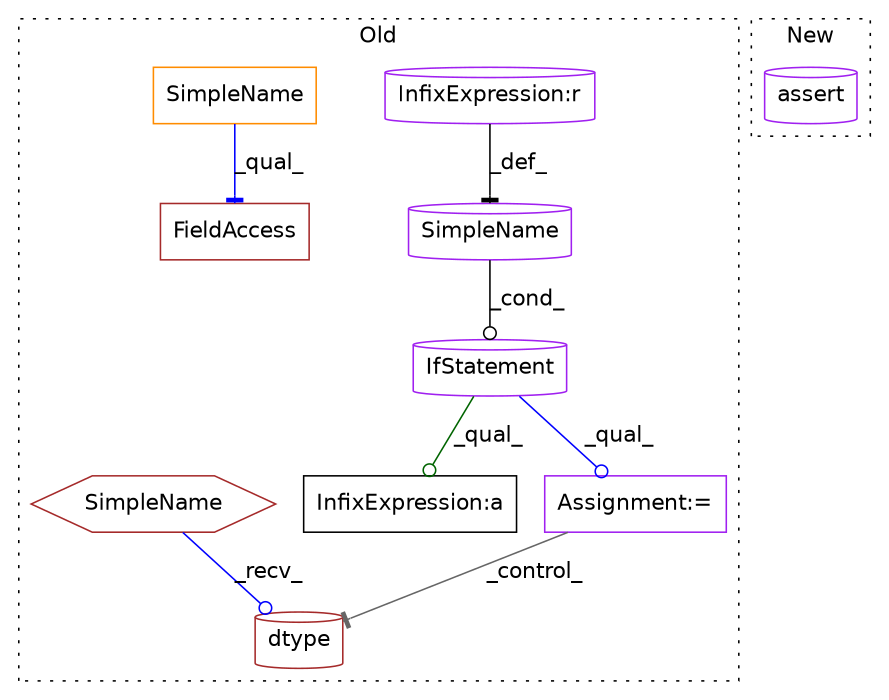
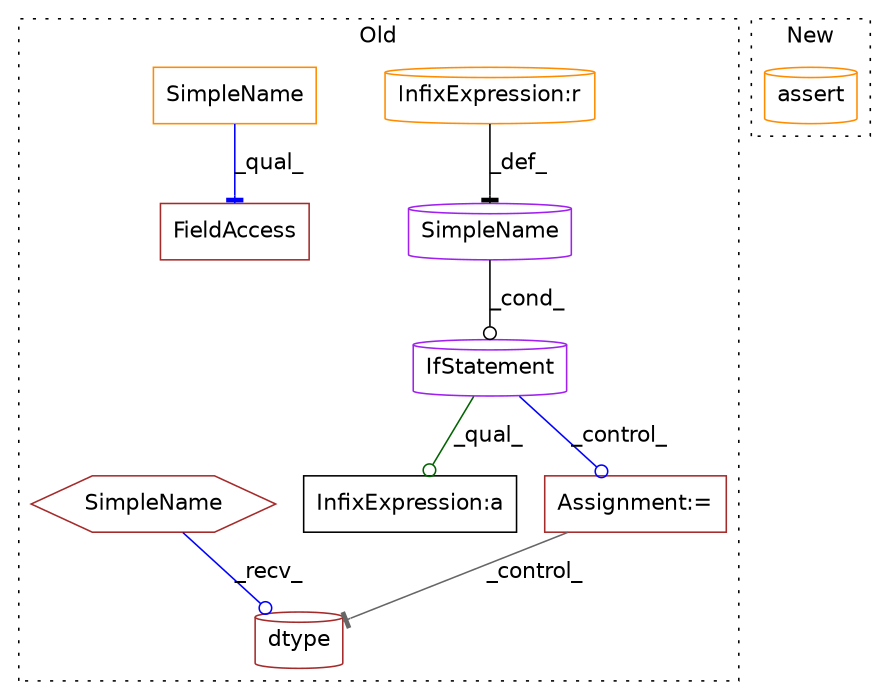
node "InfixExpression:r": color purple -> darkorange
node "assert": color purple -> darkorange
edge "IfStatement" -> "Assignment:=": label "_qual_" -> "_control_"
node "Assignment:=": color purple -> brown
